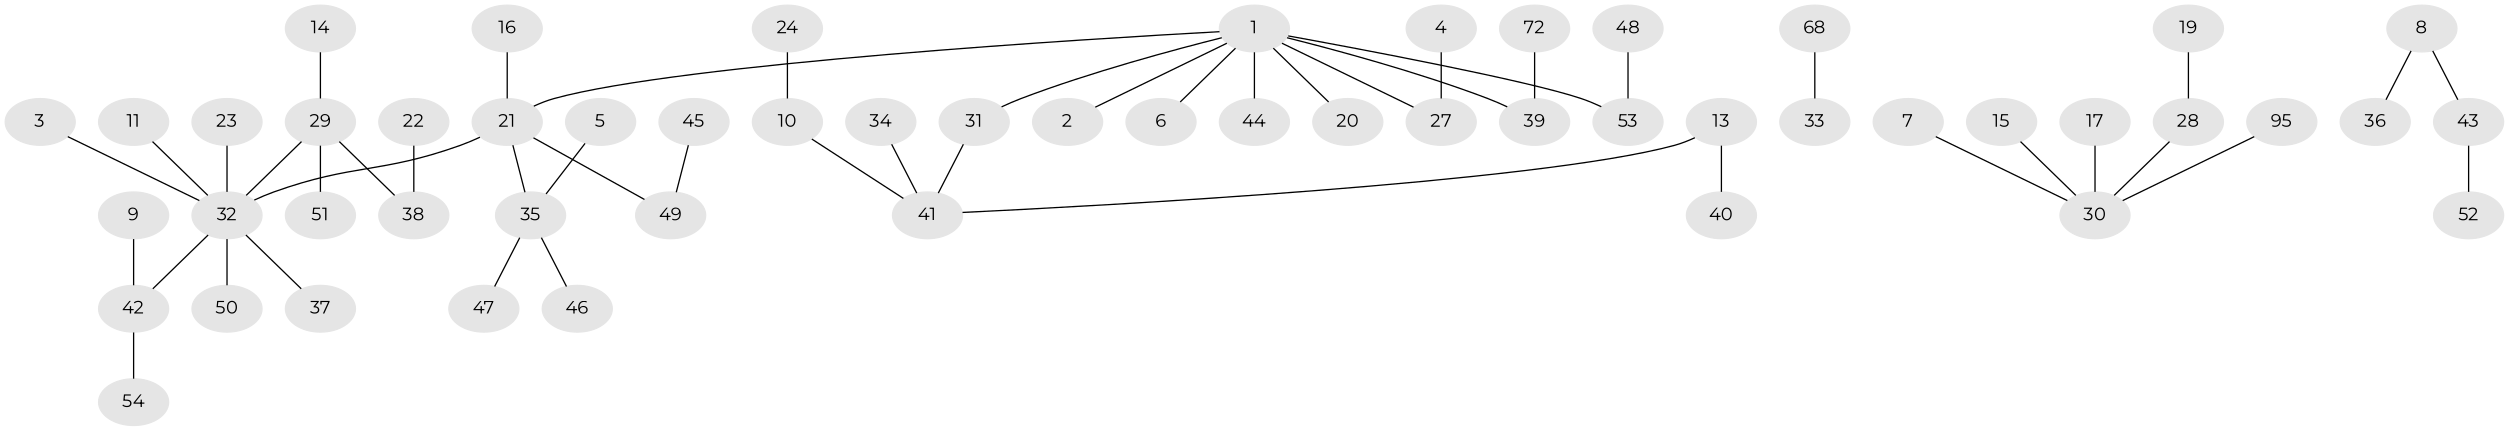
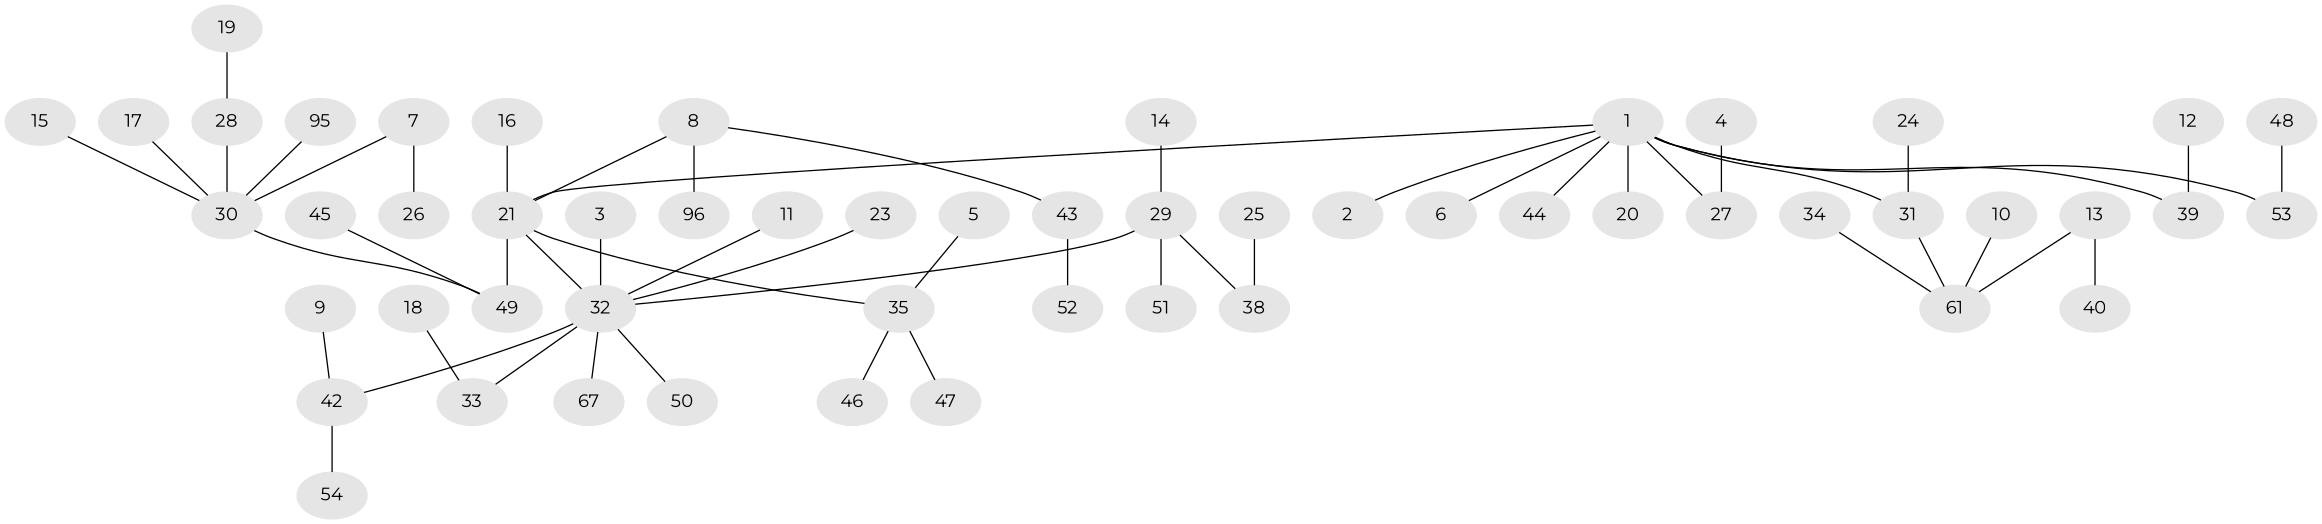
node "72": label "72" -> "12"
node "68": label "68" -> "18"
edge "24" -- "10": now "24" -- "31"
node "22": label "22" -> "25"
node "36": label "36" -> "96"
edge "8" -- "21": added
node "26": added
node "41": label "41" -> "61"
edge "30" -- "49": added
node "37": label "37" -> "67"
edge "32" -- "33": added
